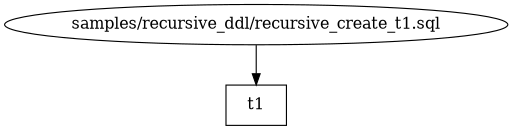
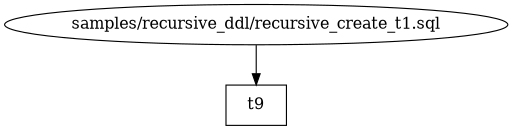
node "t1": label "t1" -> "t9"
